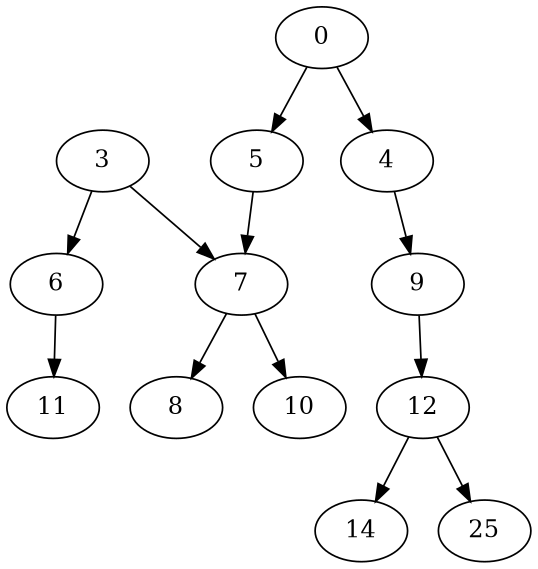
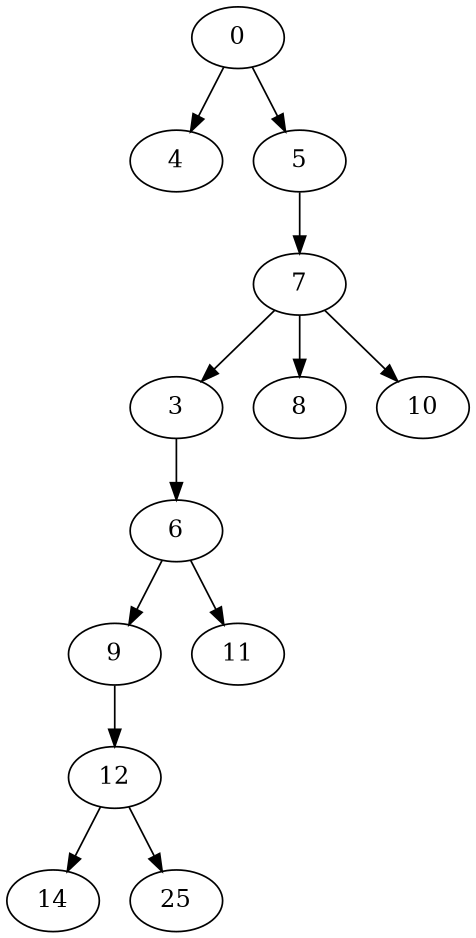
edge "4" -> "9": now "6" -> "9"
edge "3" -> "7": reversed
